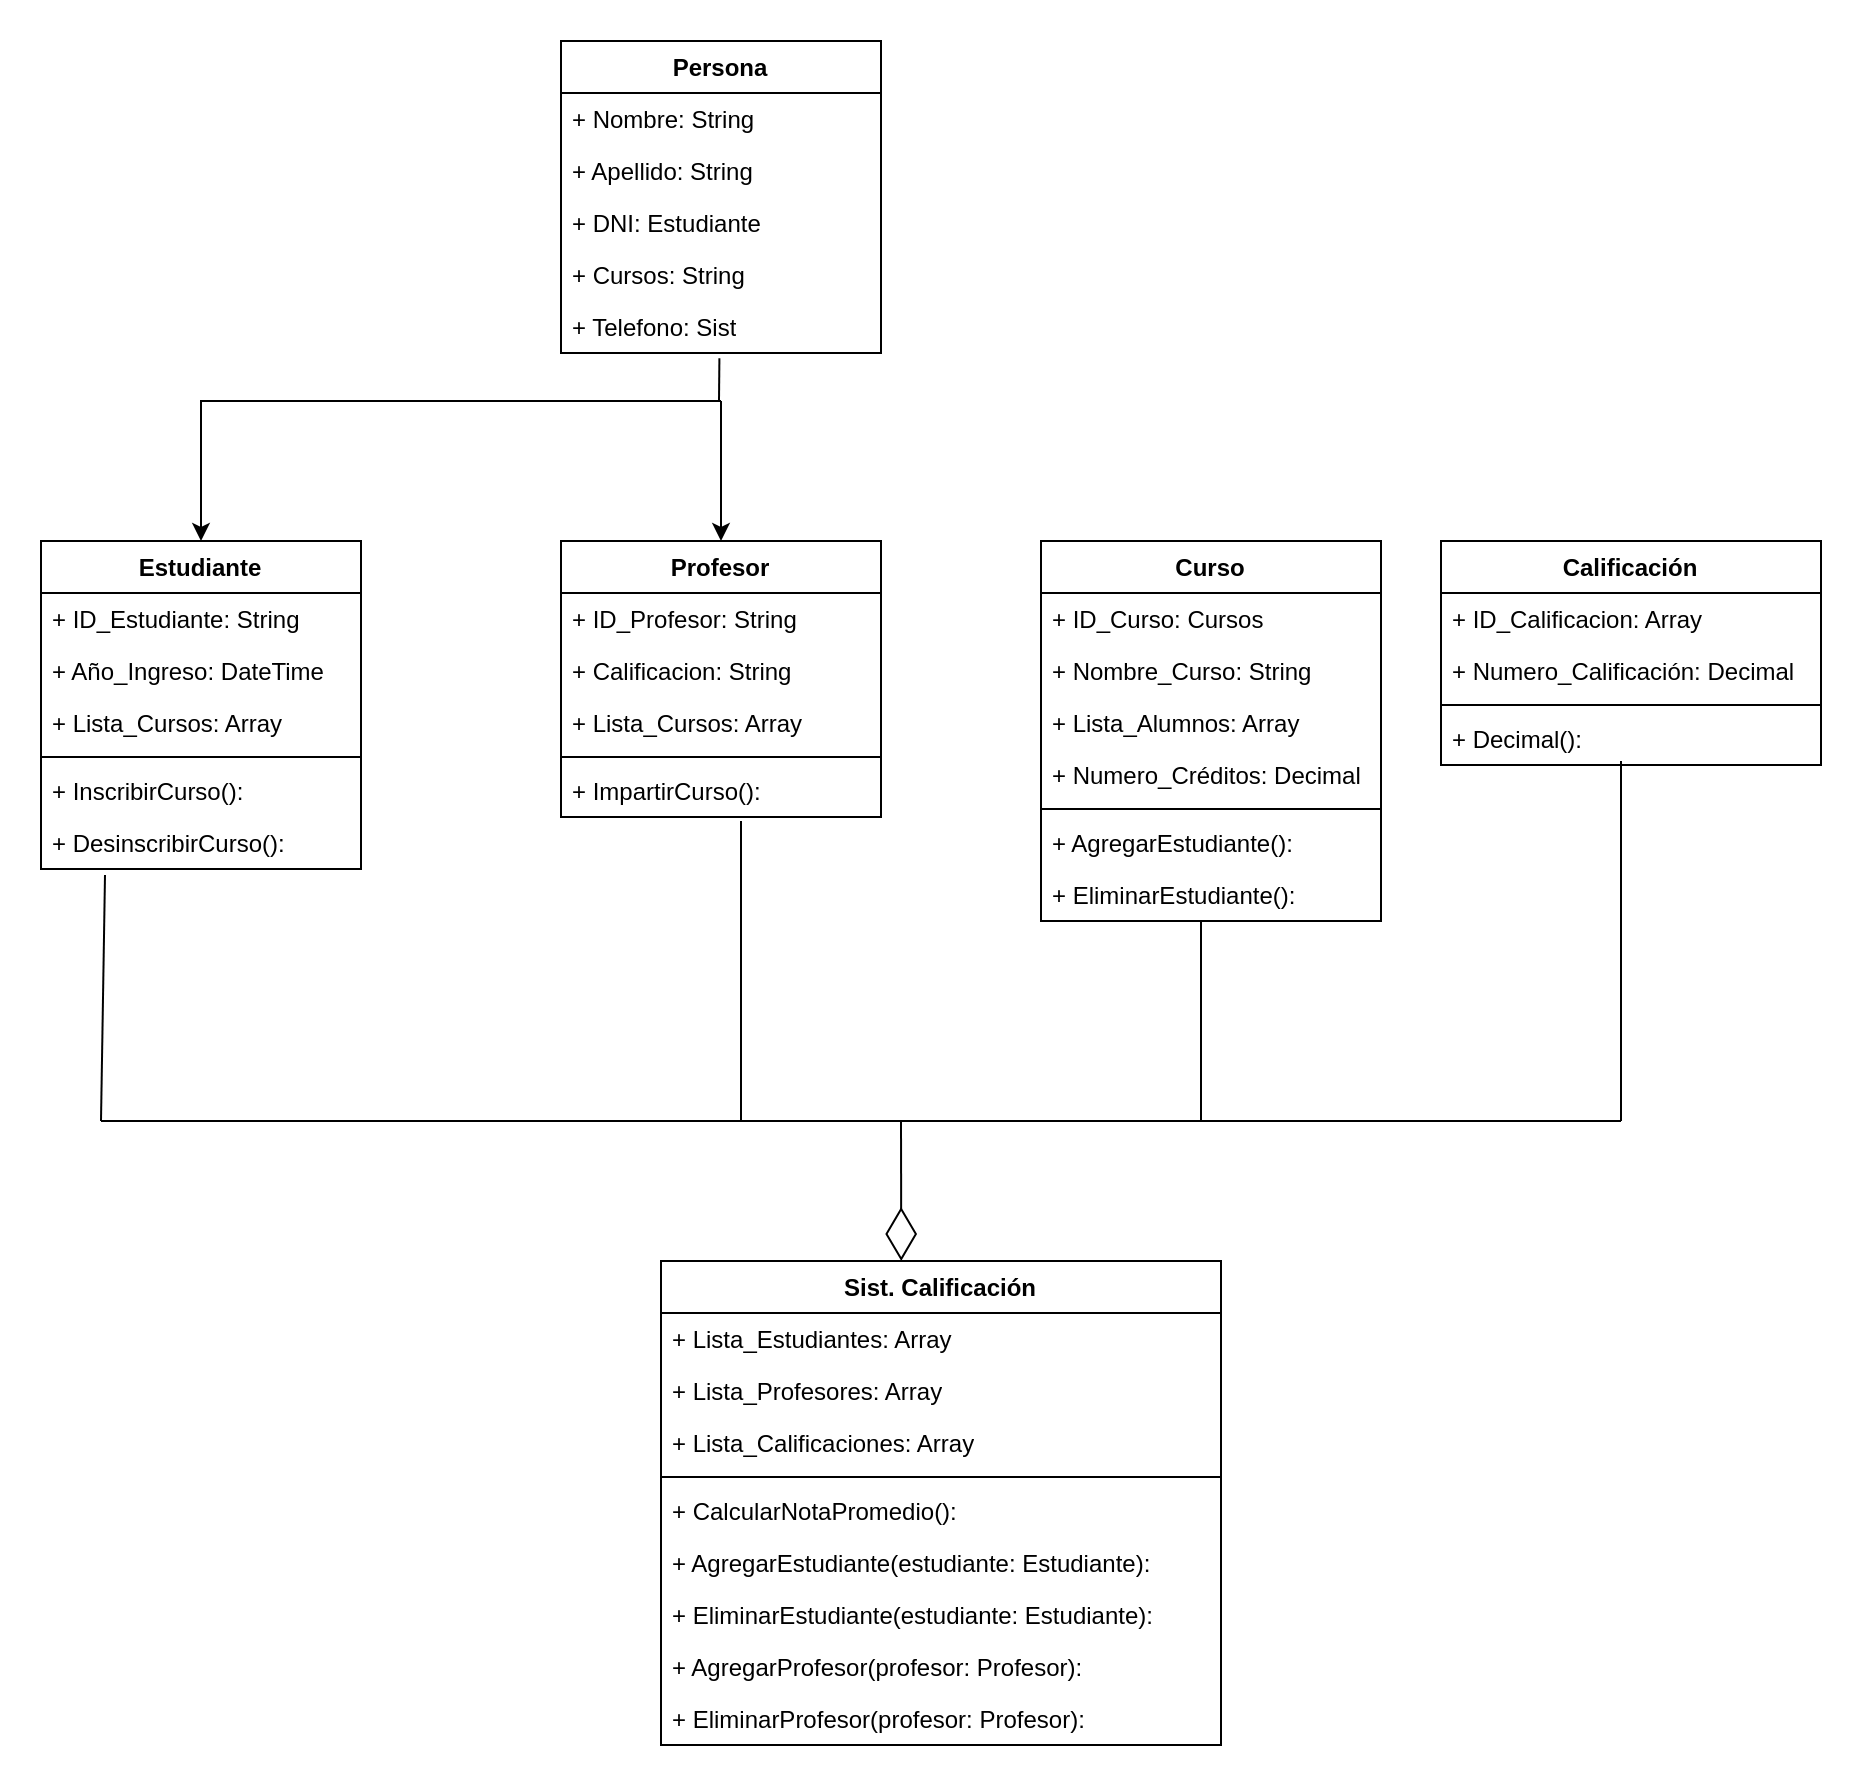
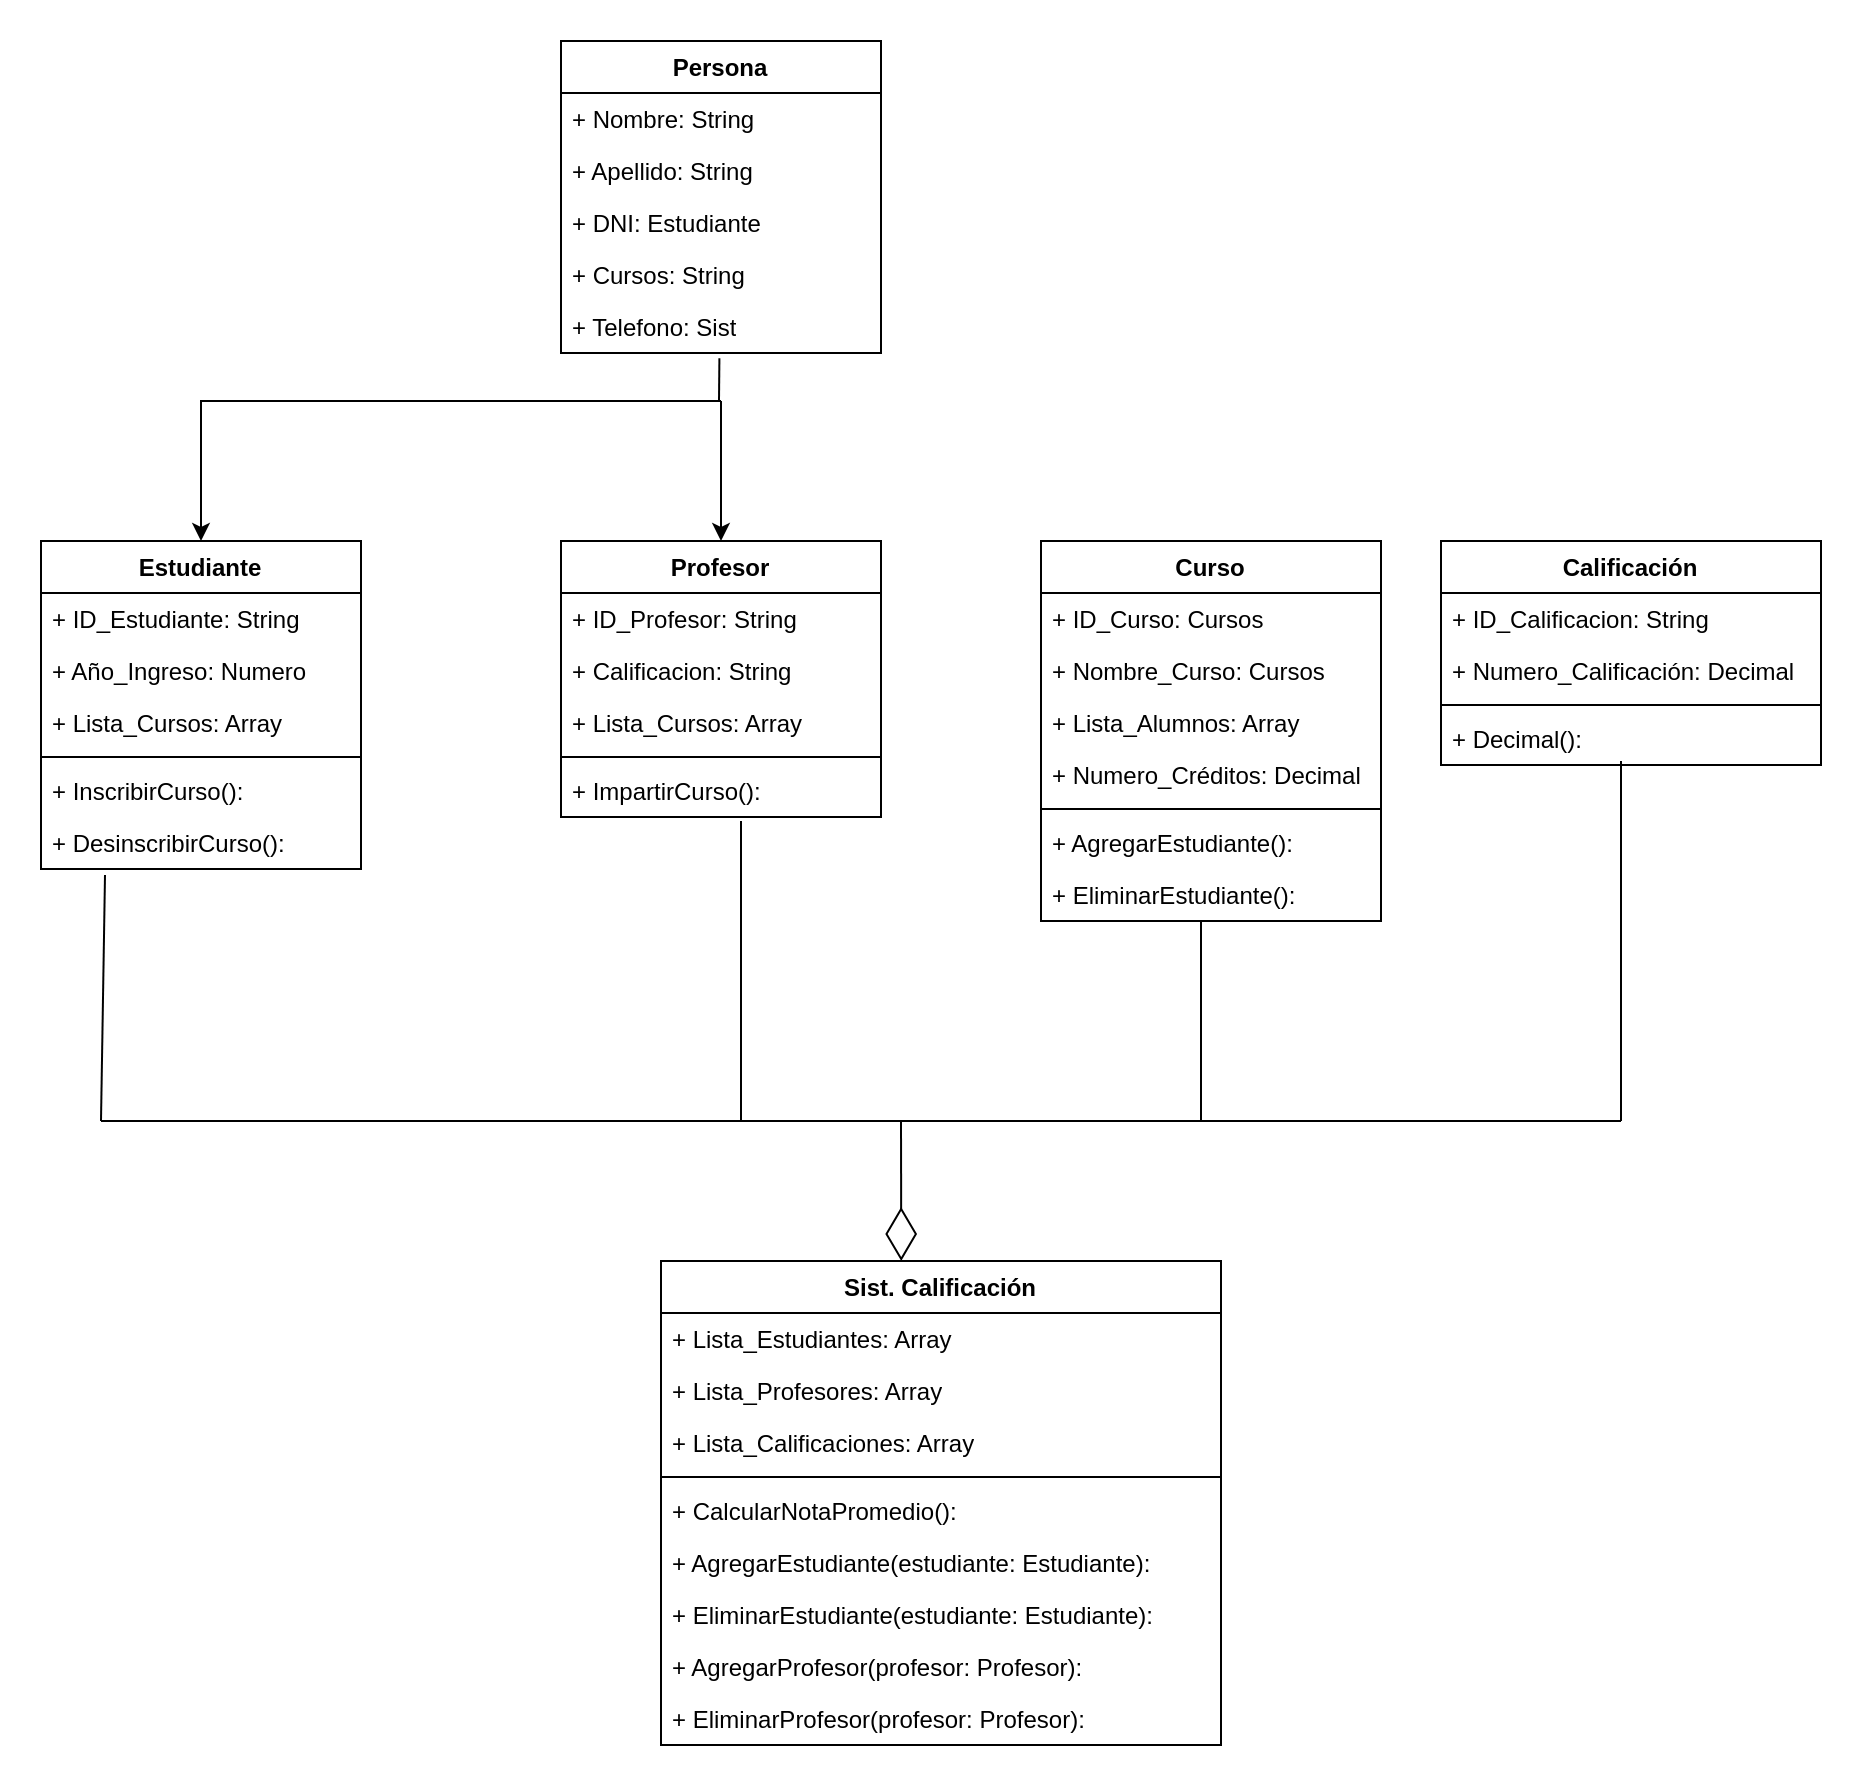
node "+ ID_Calificacion: Array": label "+ ID_Calificacion: Array" -> "+ ID_Calificacion: String"
node "+ Año_Ingreso: DateTime": label "+ Año_Ingreso: DateTime" -> "+ Año_Ingreso: Numero"
node "+ Nombre_Curso: String": label "+ Nombre_Curso: String" -> "+ Nombre_Curso: Cursos"
